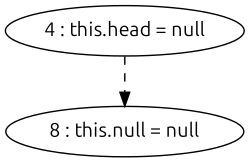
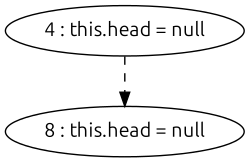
node "8 : this.null = null": label "8 : this.null = null" -> "8 : this.head = null"
